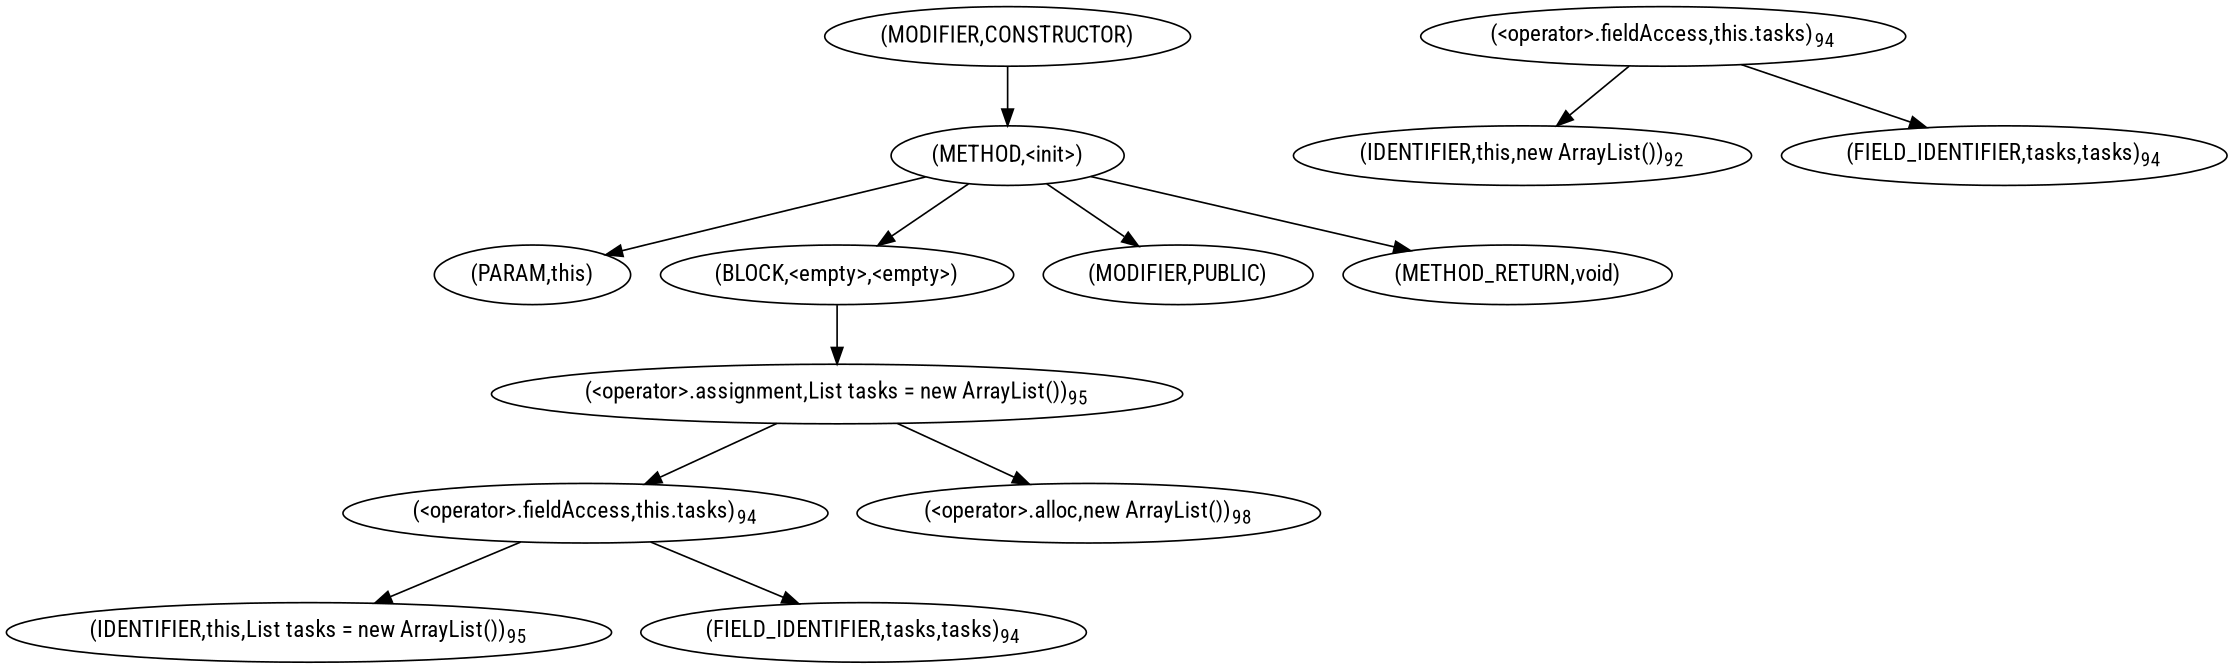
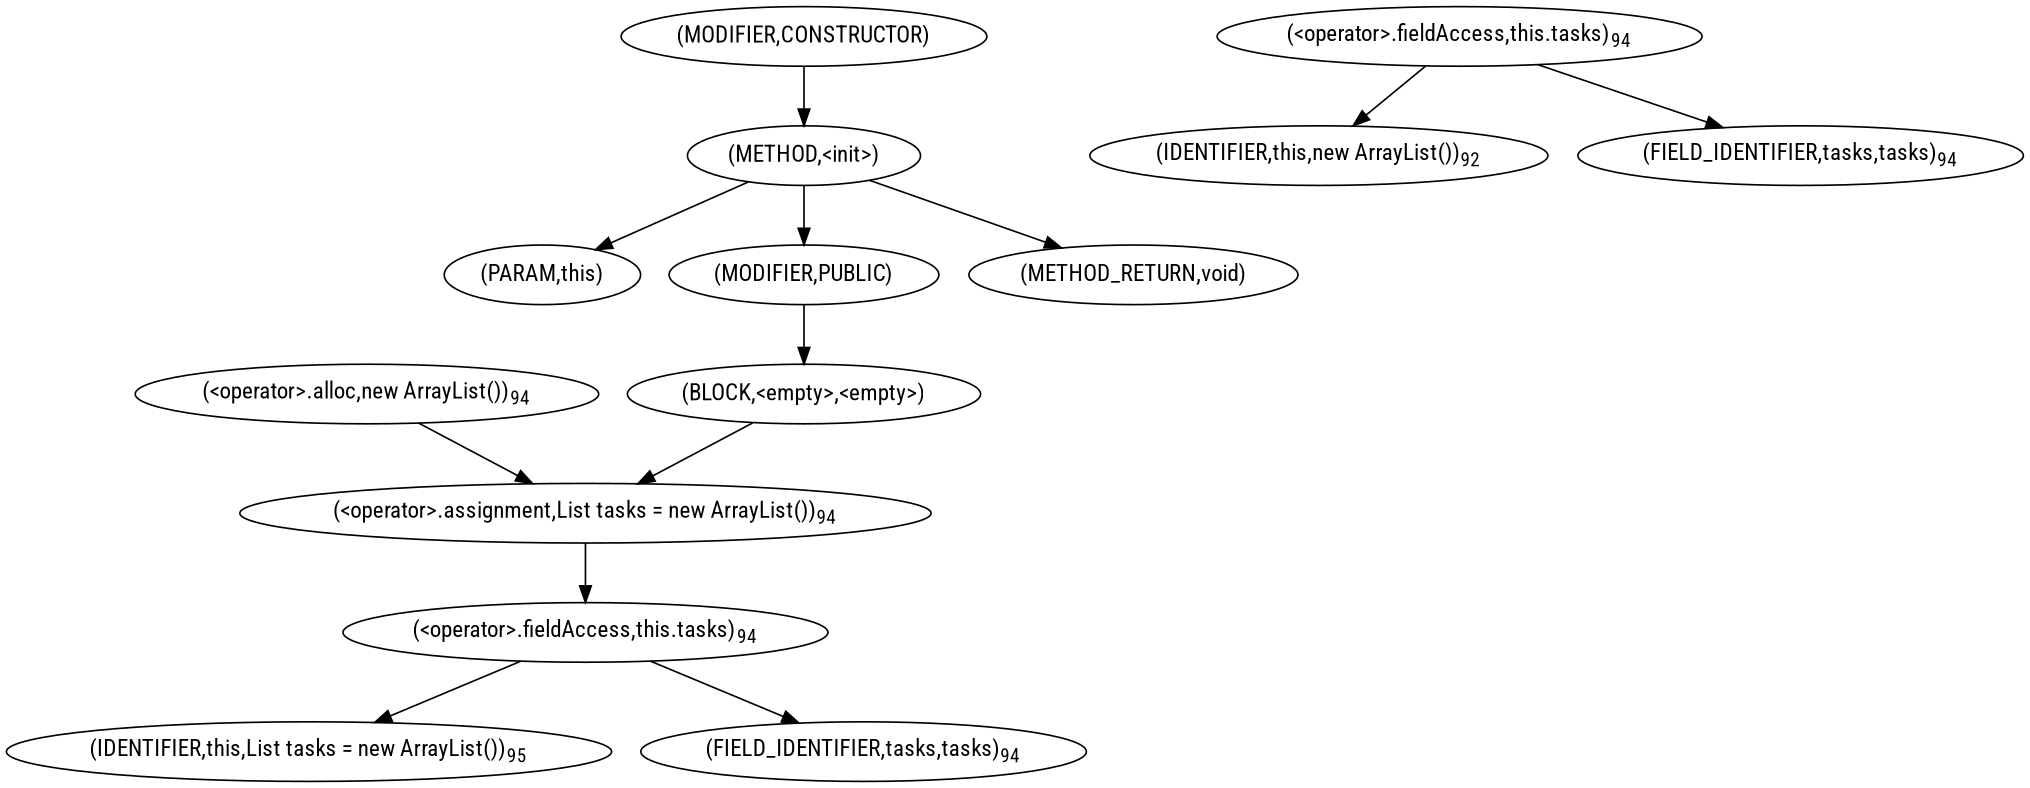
edge "(METHOD,<init>)" -> "(BLOCK,<empty>,<empty>)": now "(MODIFIER,PUBLIC)" -> "(BLOCK,<empty>,<empty>)"
node "(<operator>.assignment,List tasks = new ArrayList())": text "95" -> "94"
edge "(<operator>.assignment,List tasks = new ArrayList())" -> "(<operator>.alloc,new ArrayList())": reversed
node "(<operator>.alloc,new ArrayList())": text "98" -> "94"
